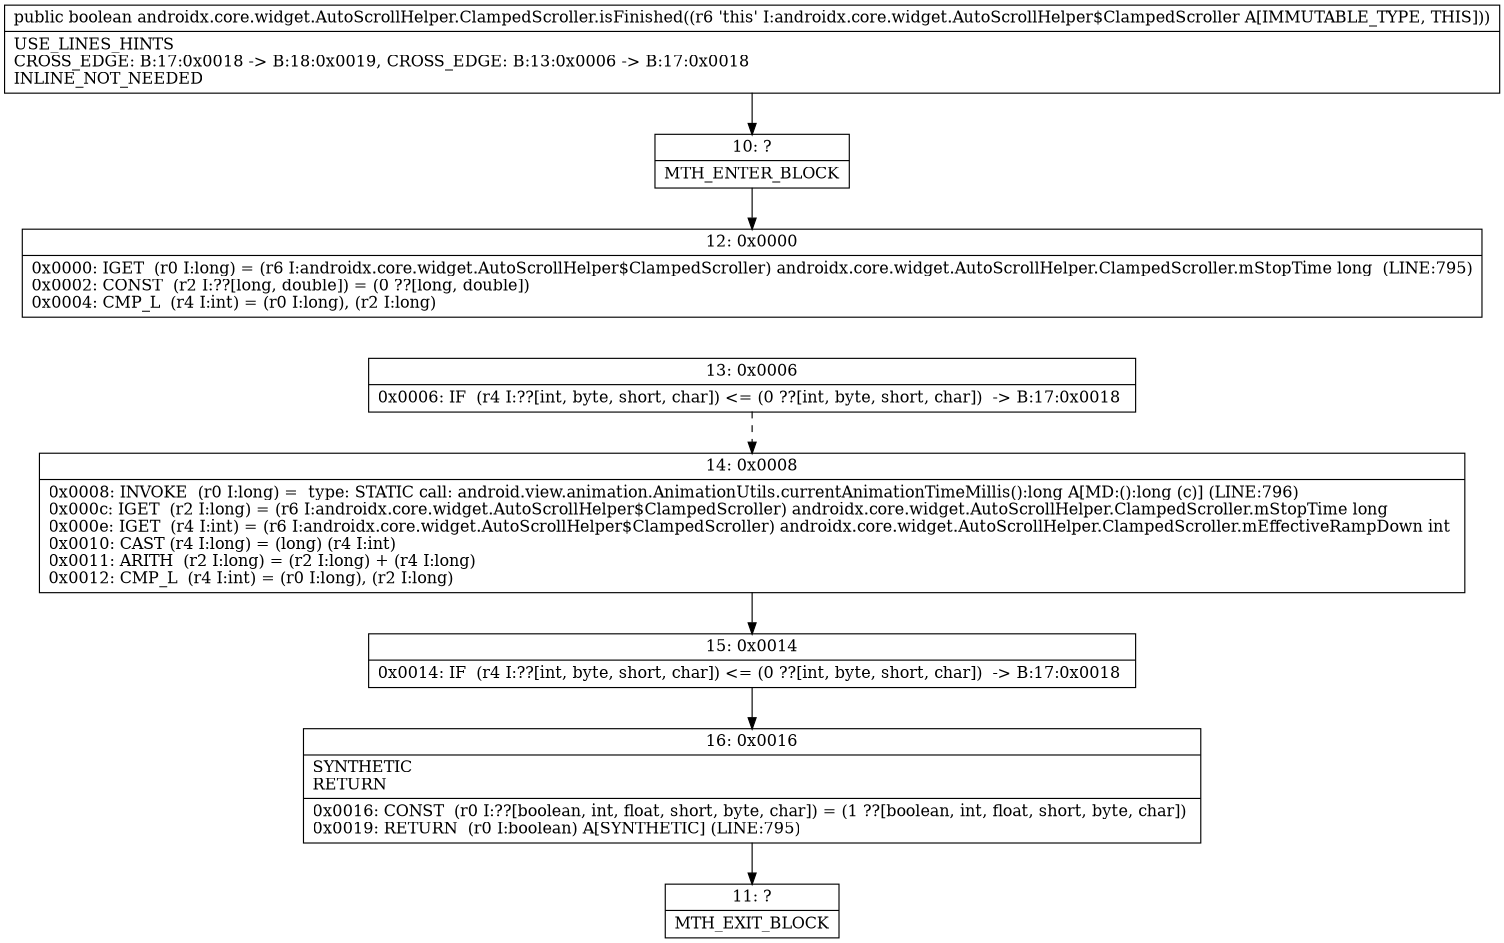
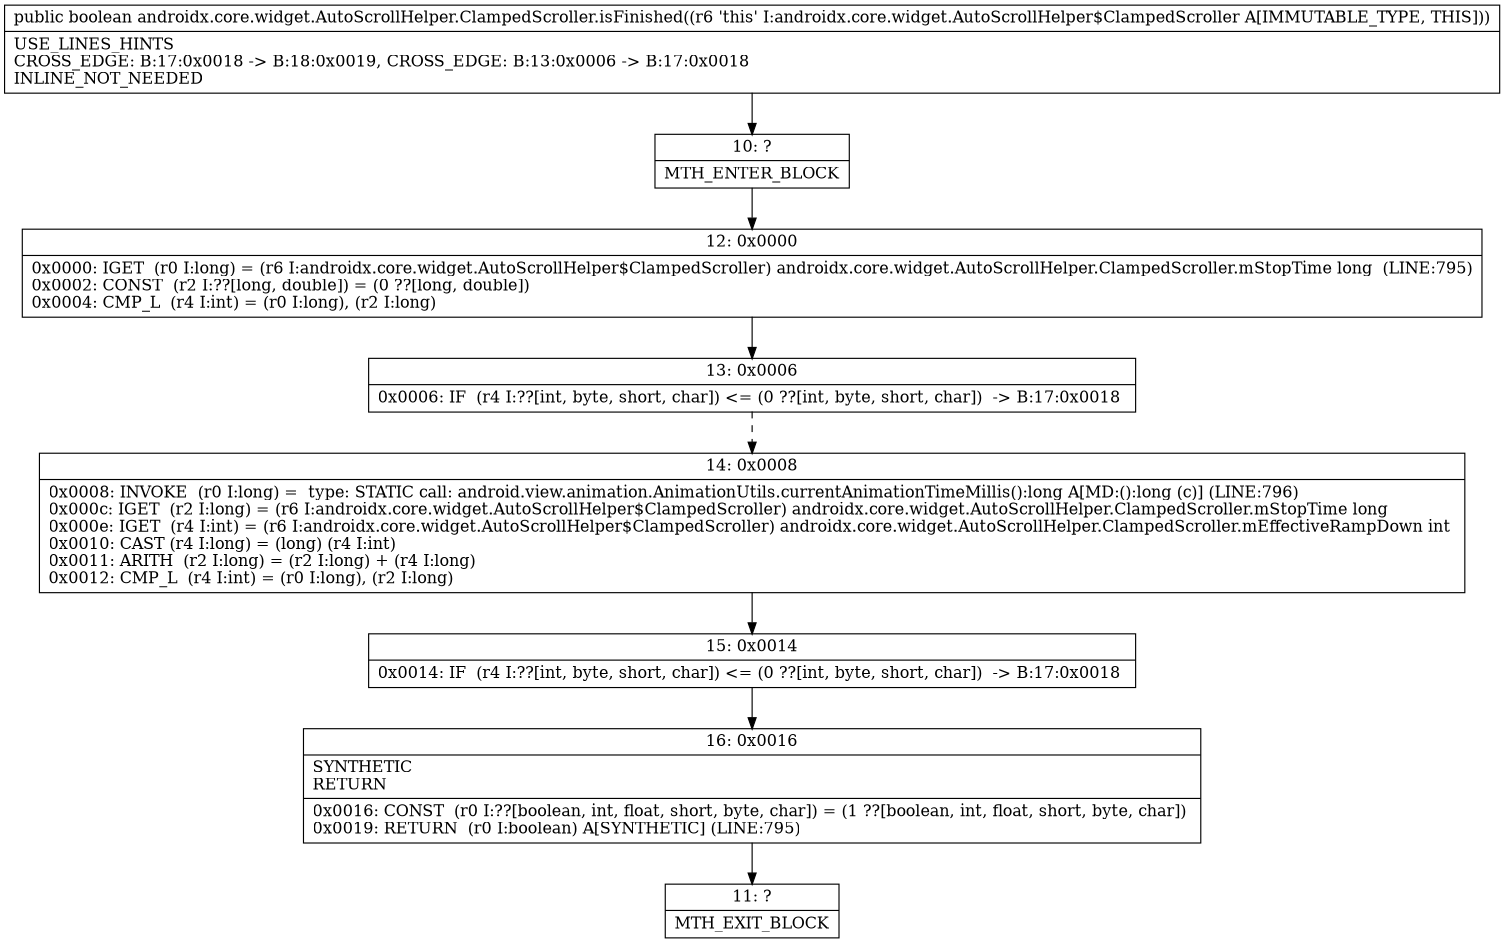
edge "12: 0x0000" -> "13: 0x0006": added
